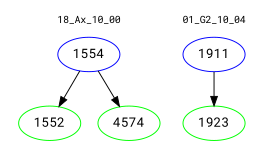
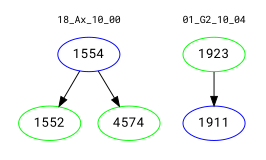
edge "1911" -> "1923": reversed
